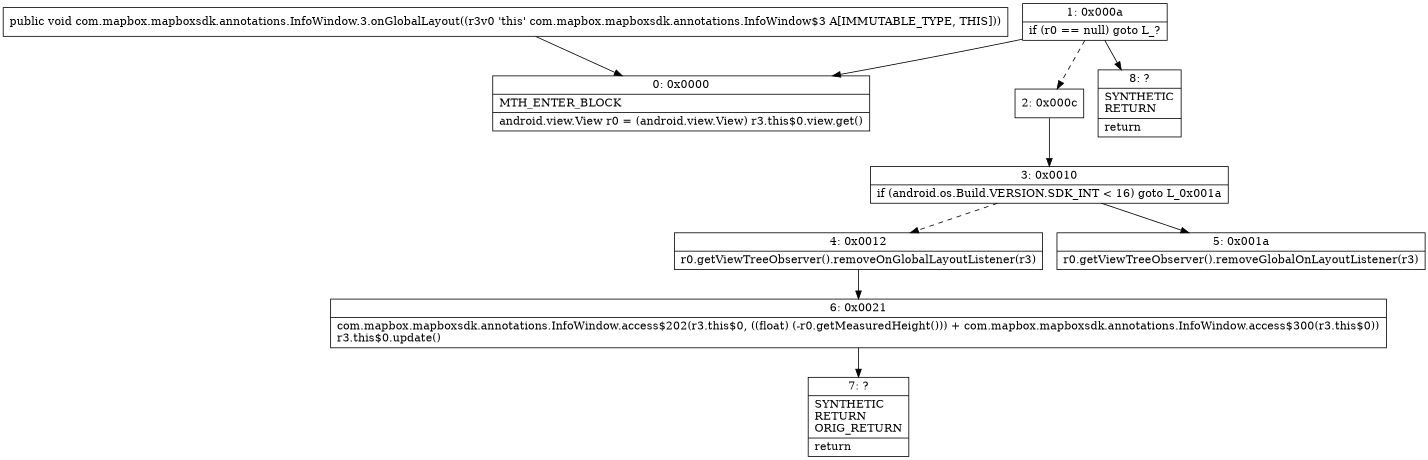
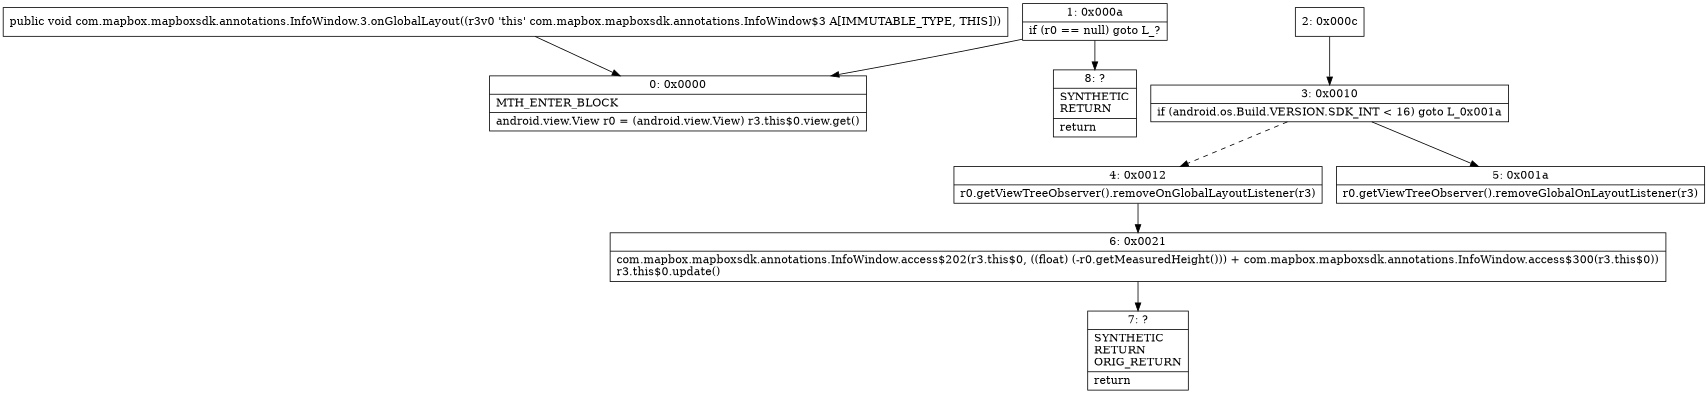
edge "1: 0x000a" -> "2: 0x000c": removed
